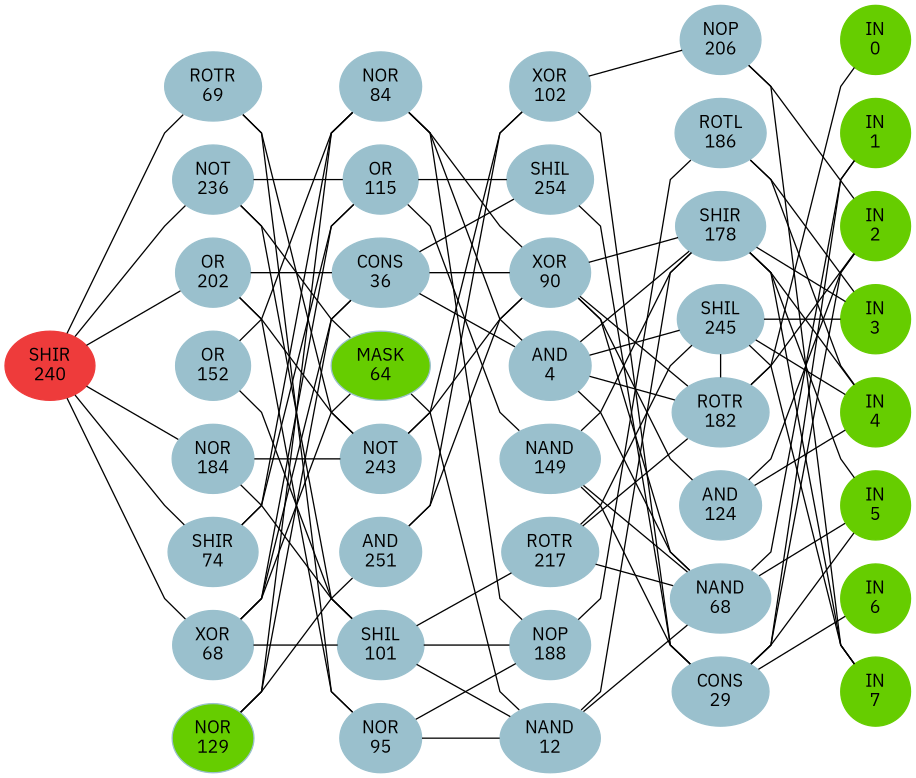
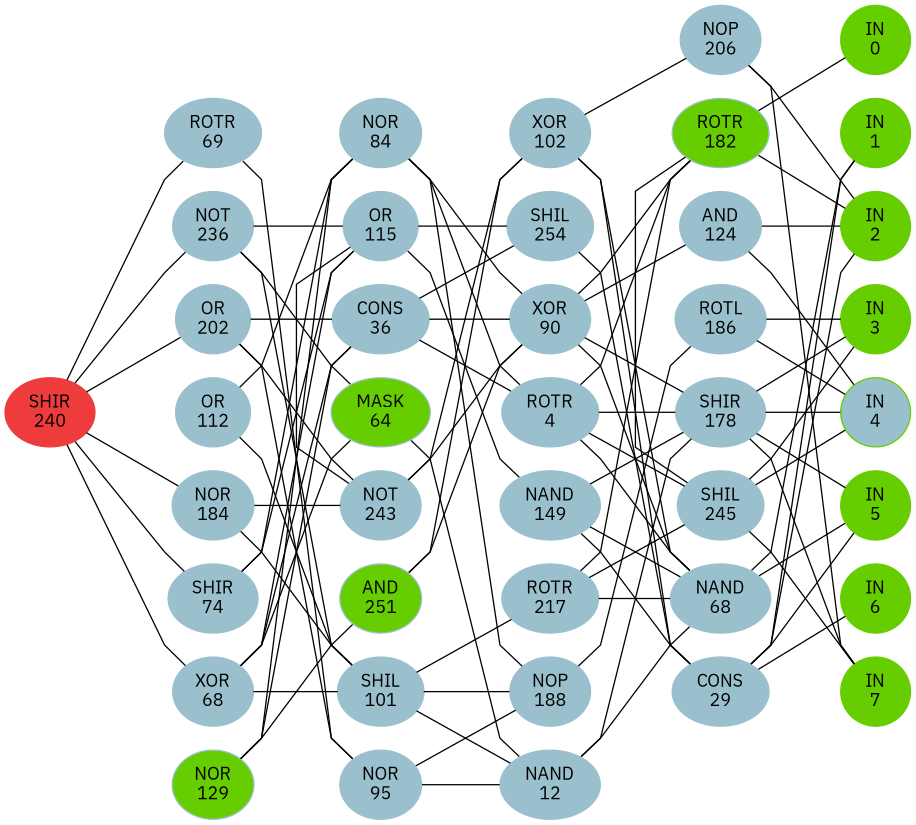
edge "ROTR 69" -- "NOT 243": now "OR 115" -- "NOT 243"
edge "XOR 102" -- "NAND 68": added
node "OR 152": label "OR 152" -> "OR 112"
node "AND 4": label "AND 4" -> "ROTR 4"
node "ROTR 182": fillcolor lightblue3 -> chartreuse3
node "IN 4": fillcolor chartreuse3 -> lightblue3
node "AND 251": fillcolor lightblue3 -> chartreuse3
